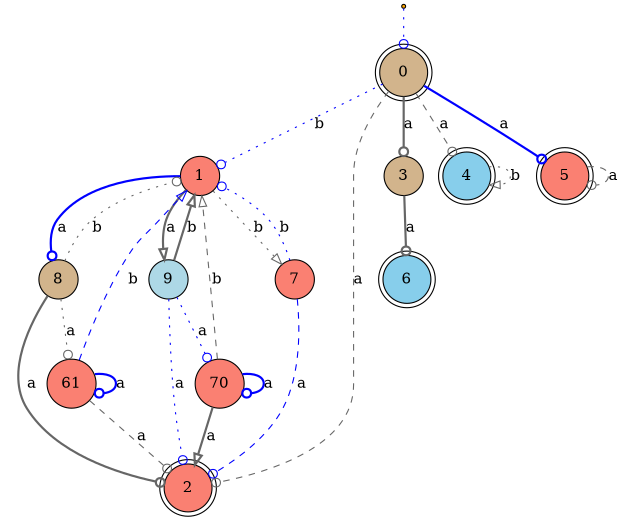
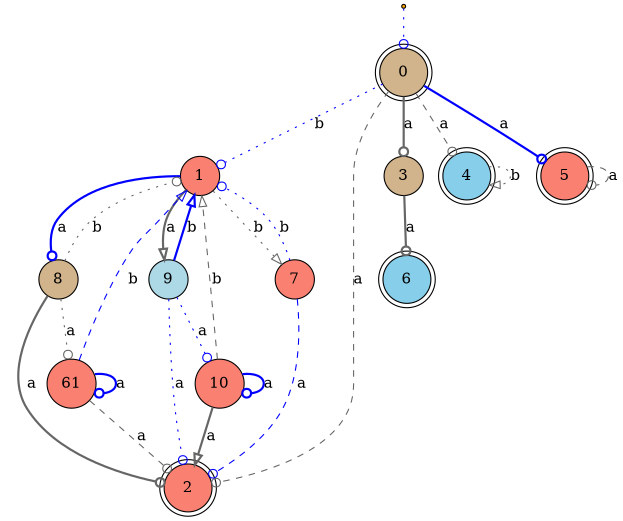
edge "9" -> "1": color gray40 -> blue
node "70": label "70" -> "10"
